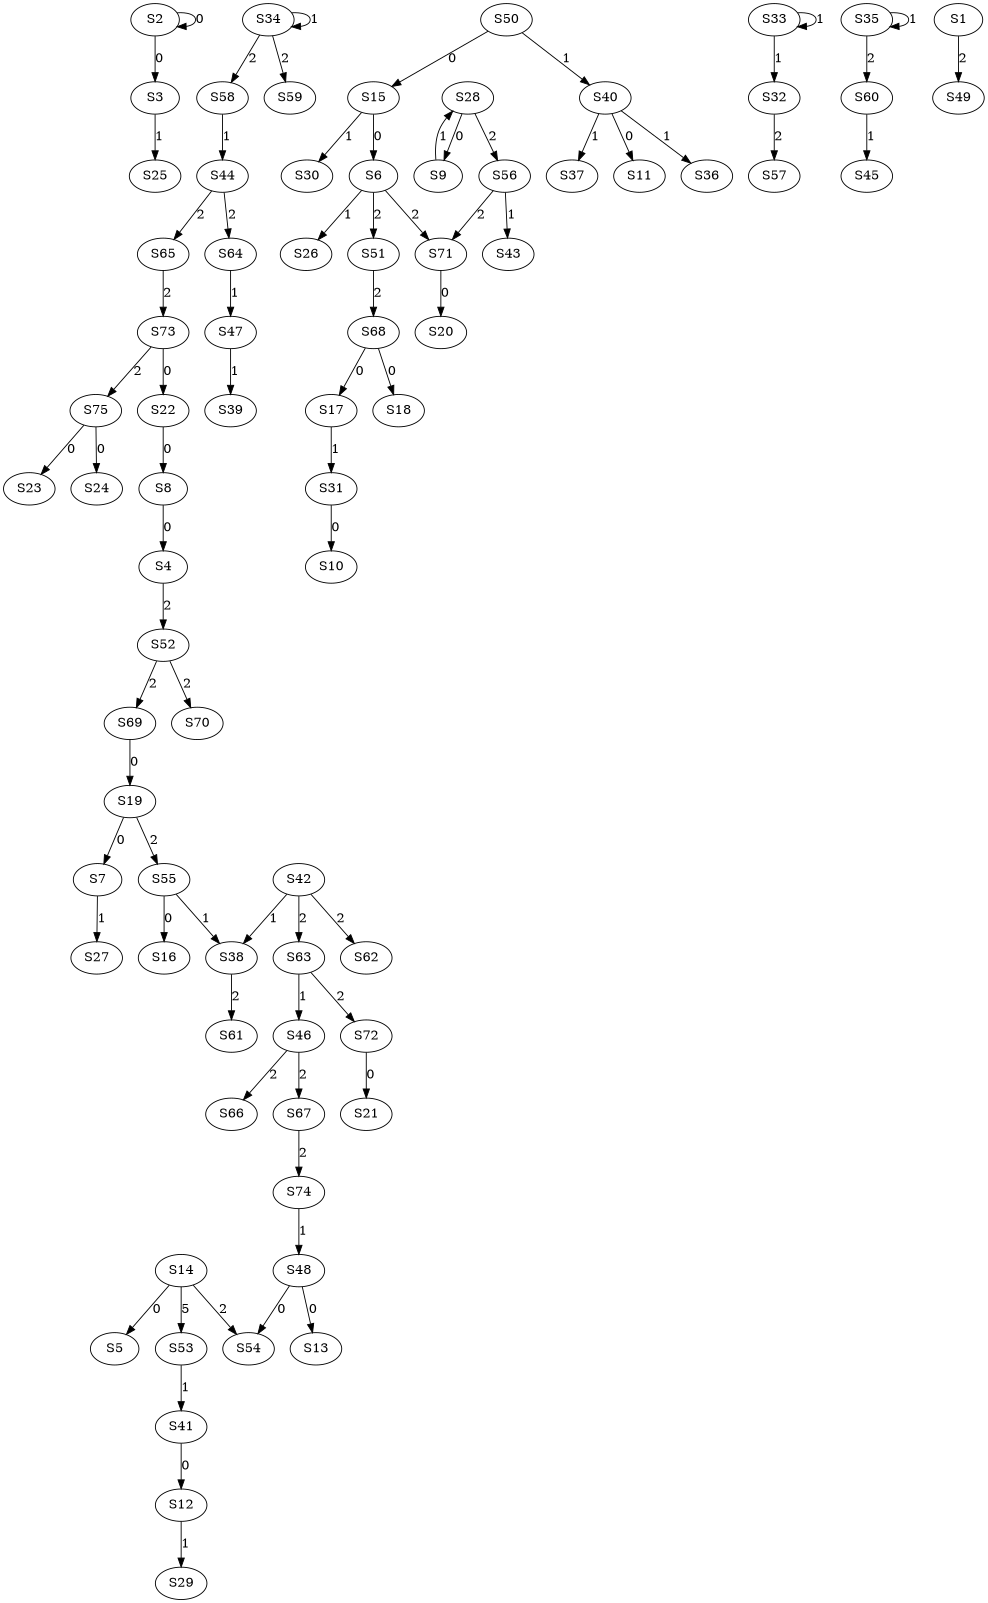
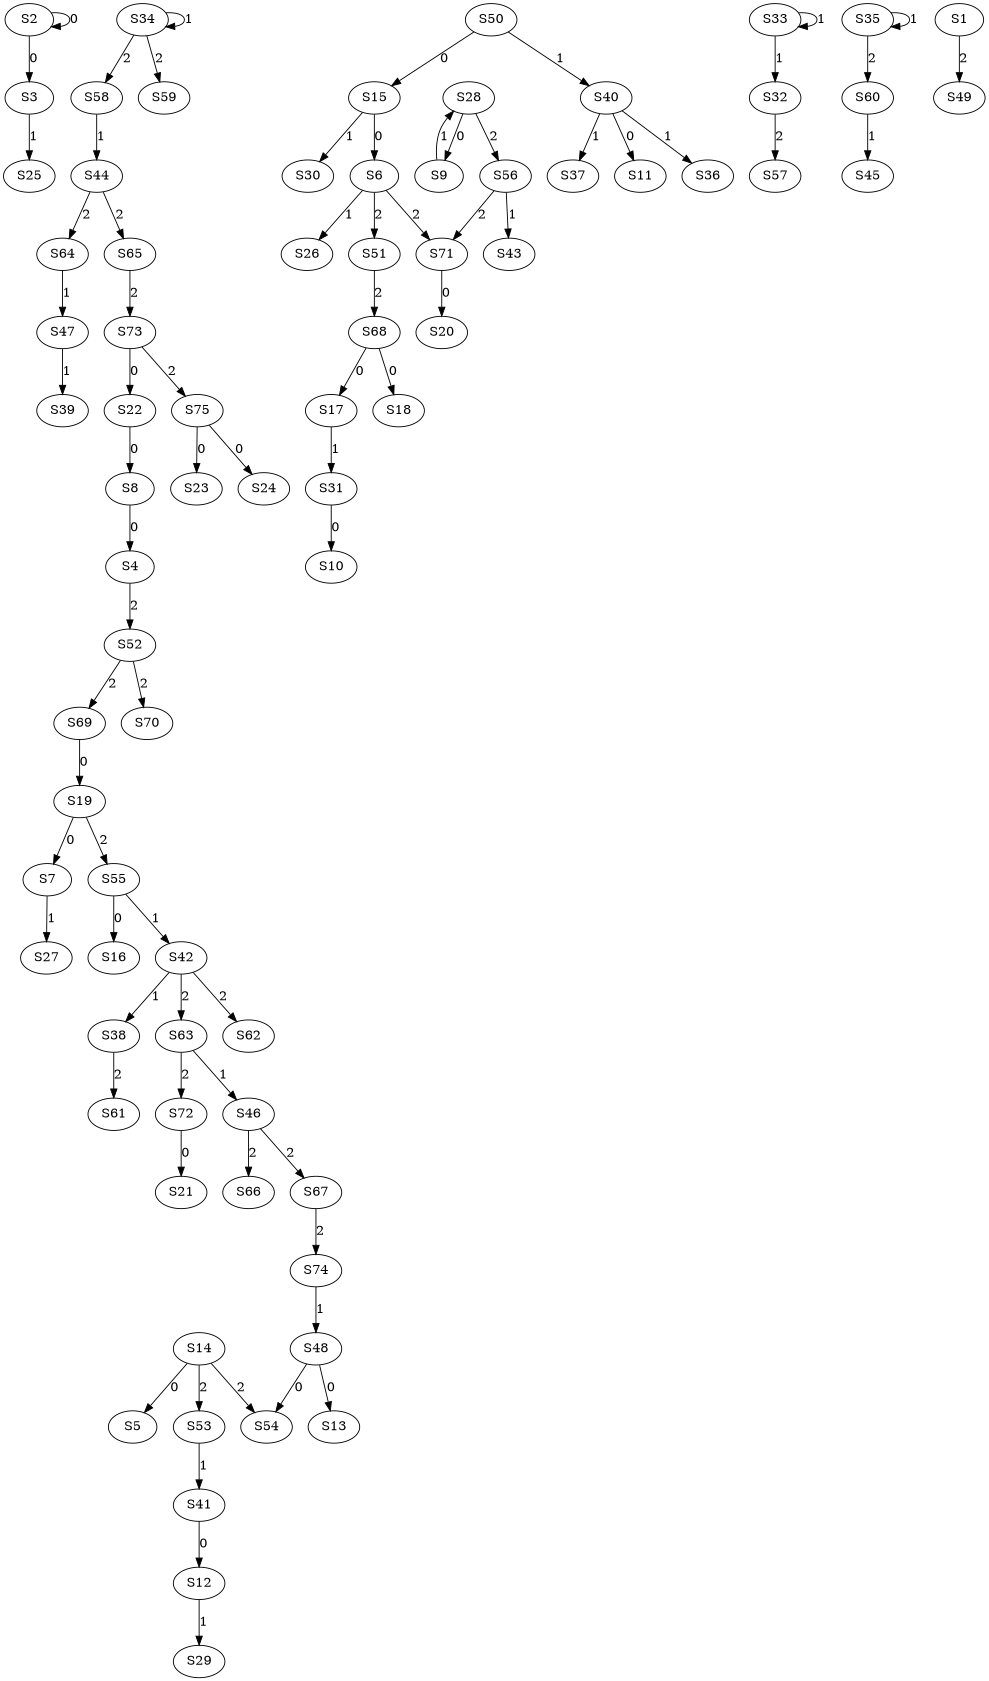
edge "S55" -> "S38": now "S55" -> "S42"
edge "S14" -> "S53": label "5" -> "2"
